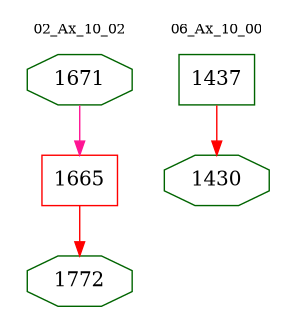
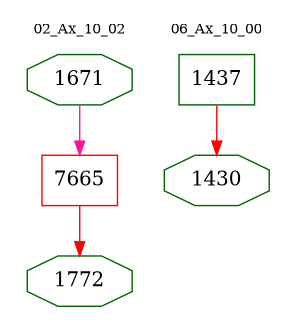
node "1665": label "1665" -> "7665"
